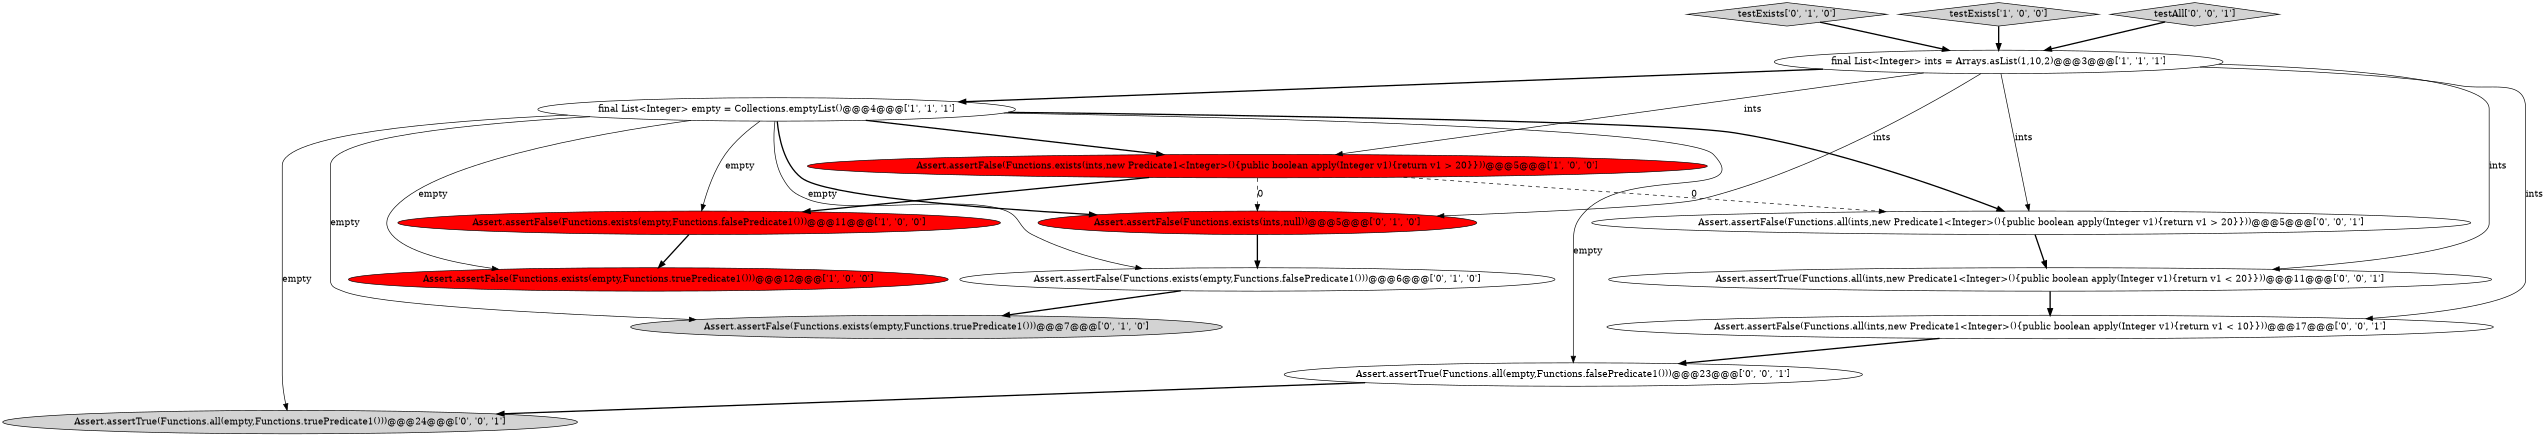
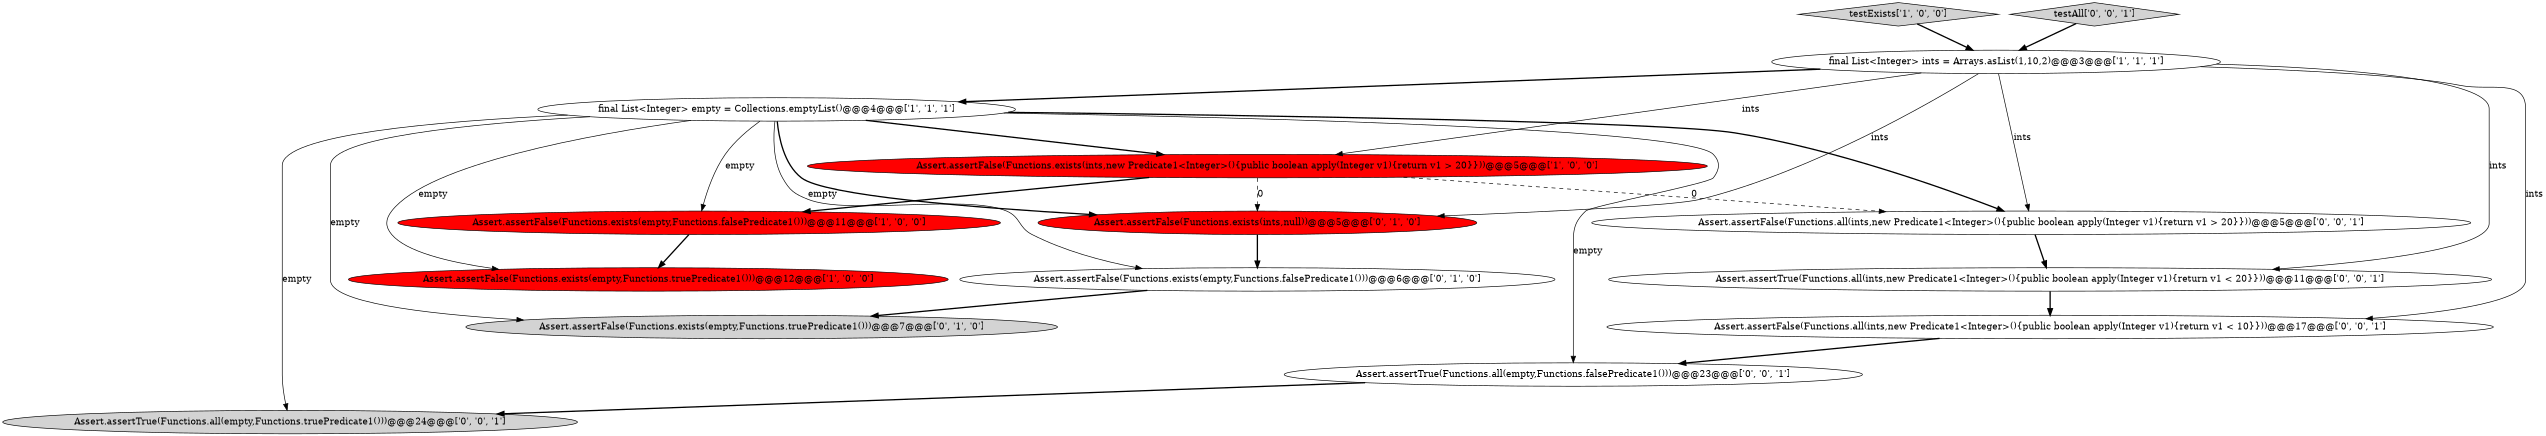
node "testExists['0', '1', '0']": removed
